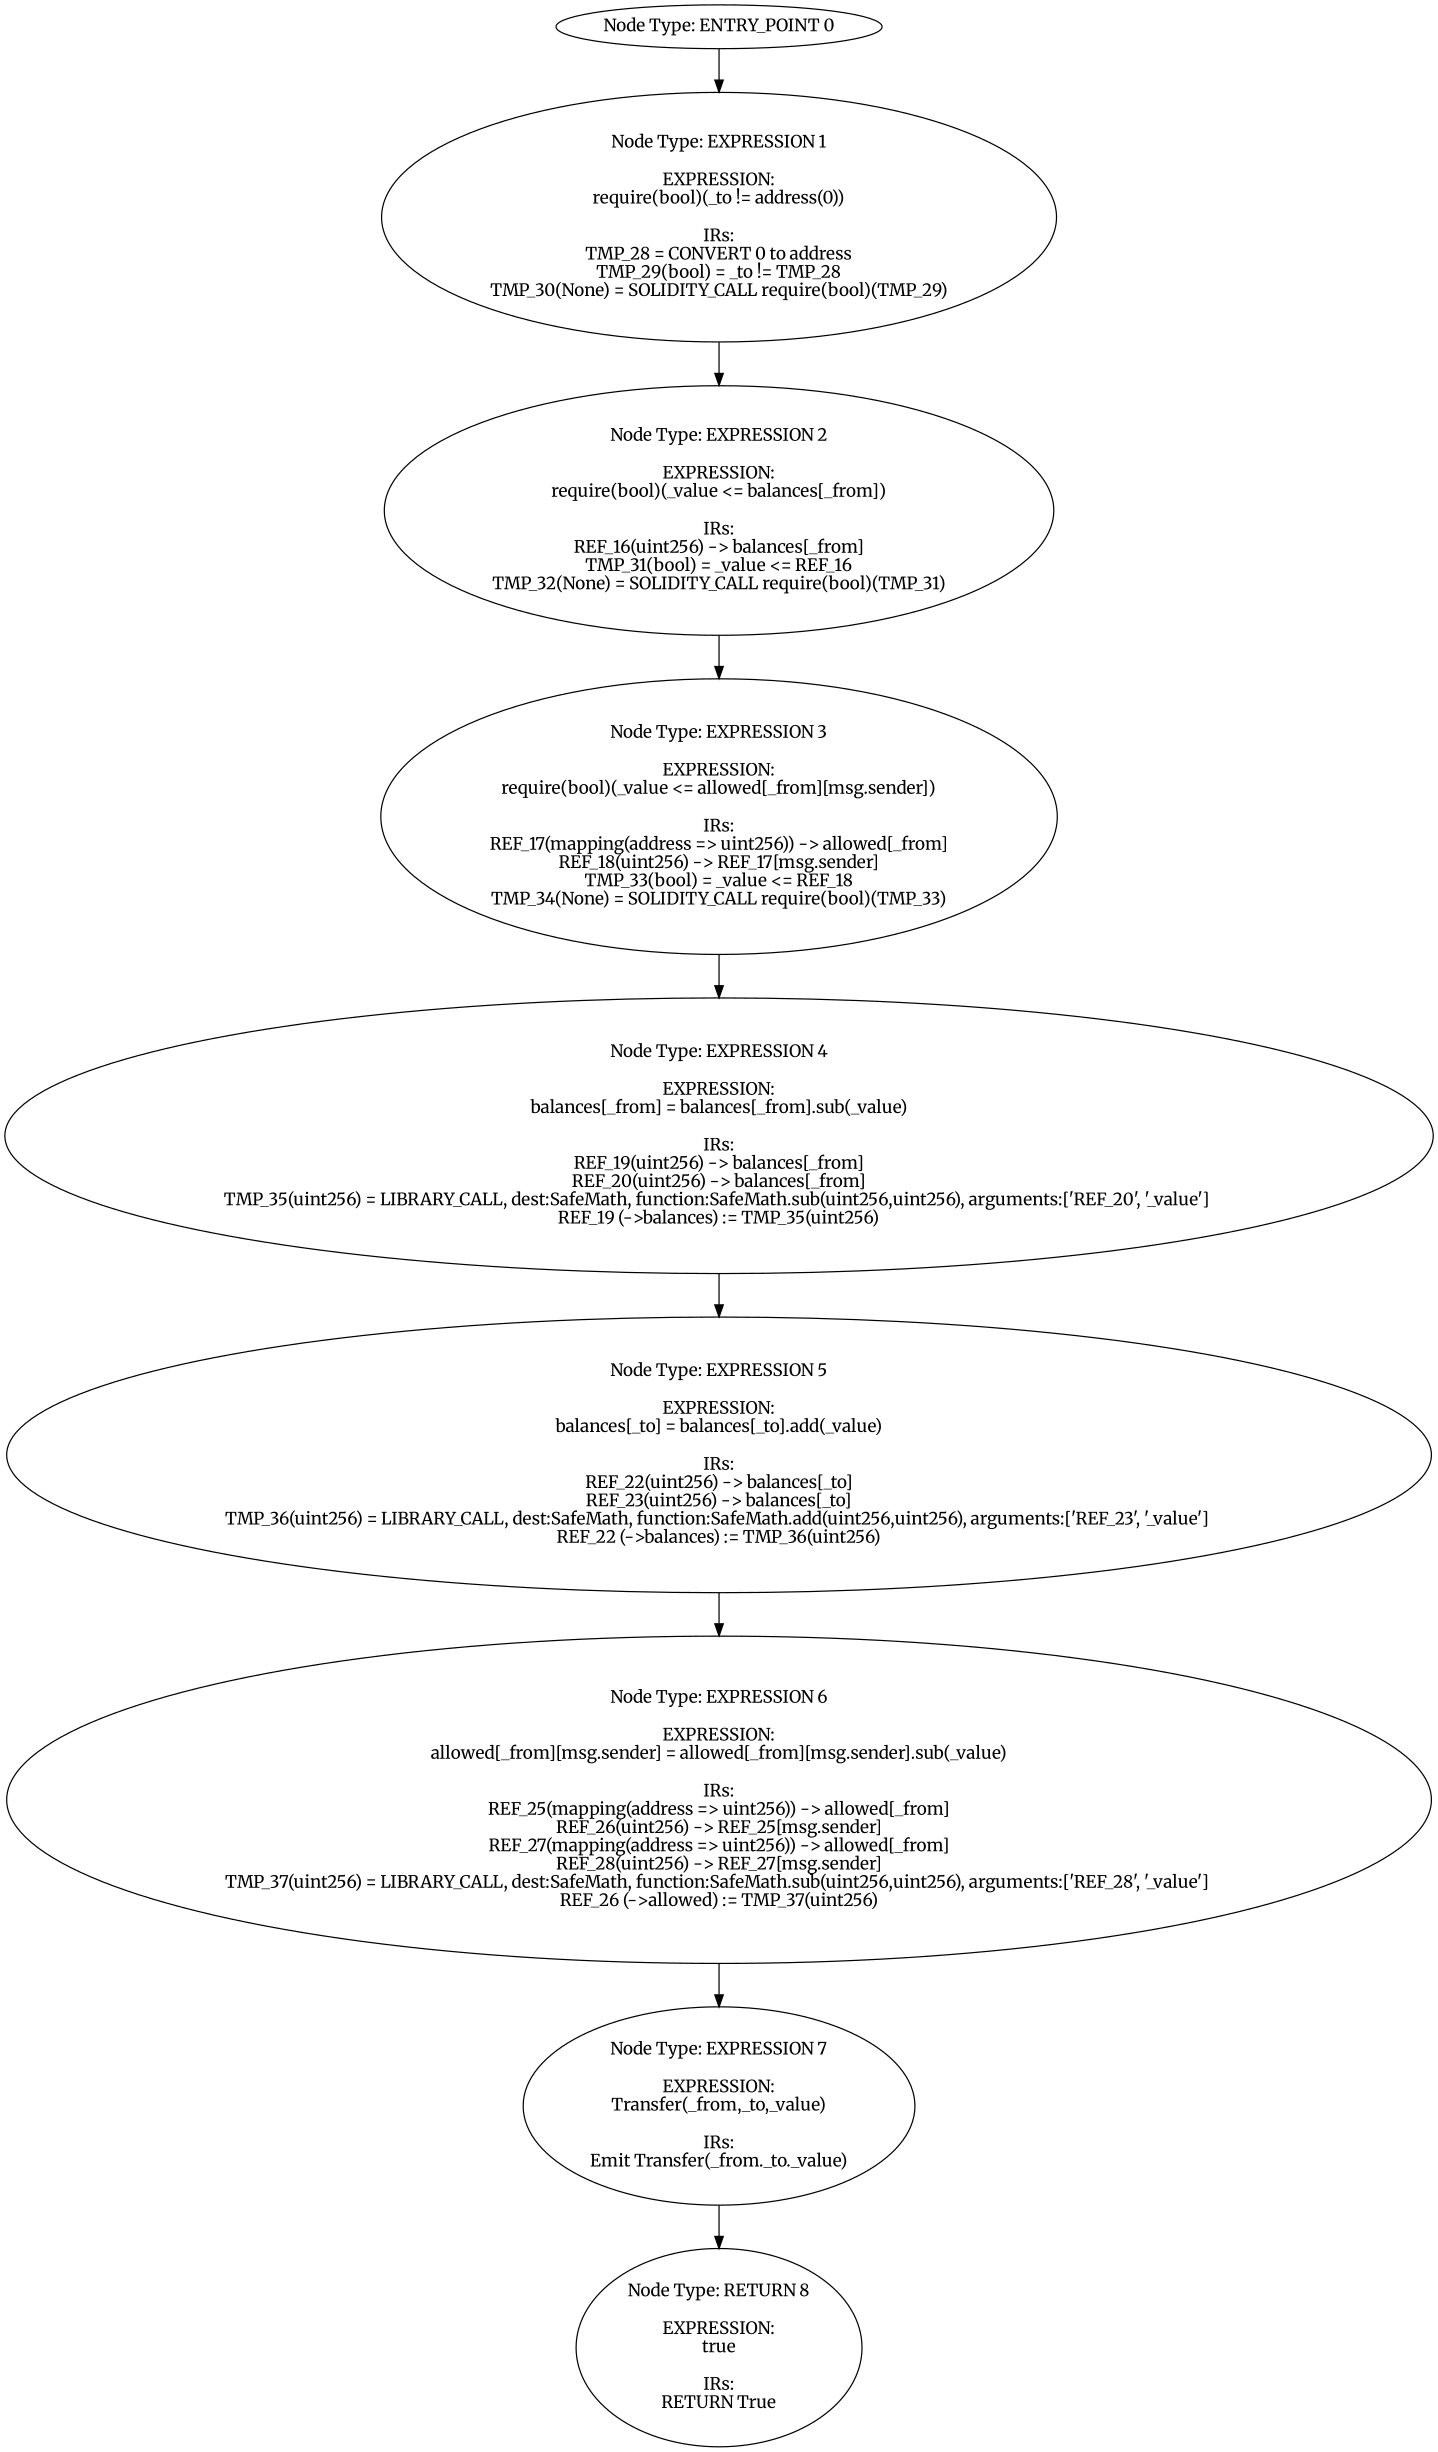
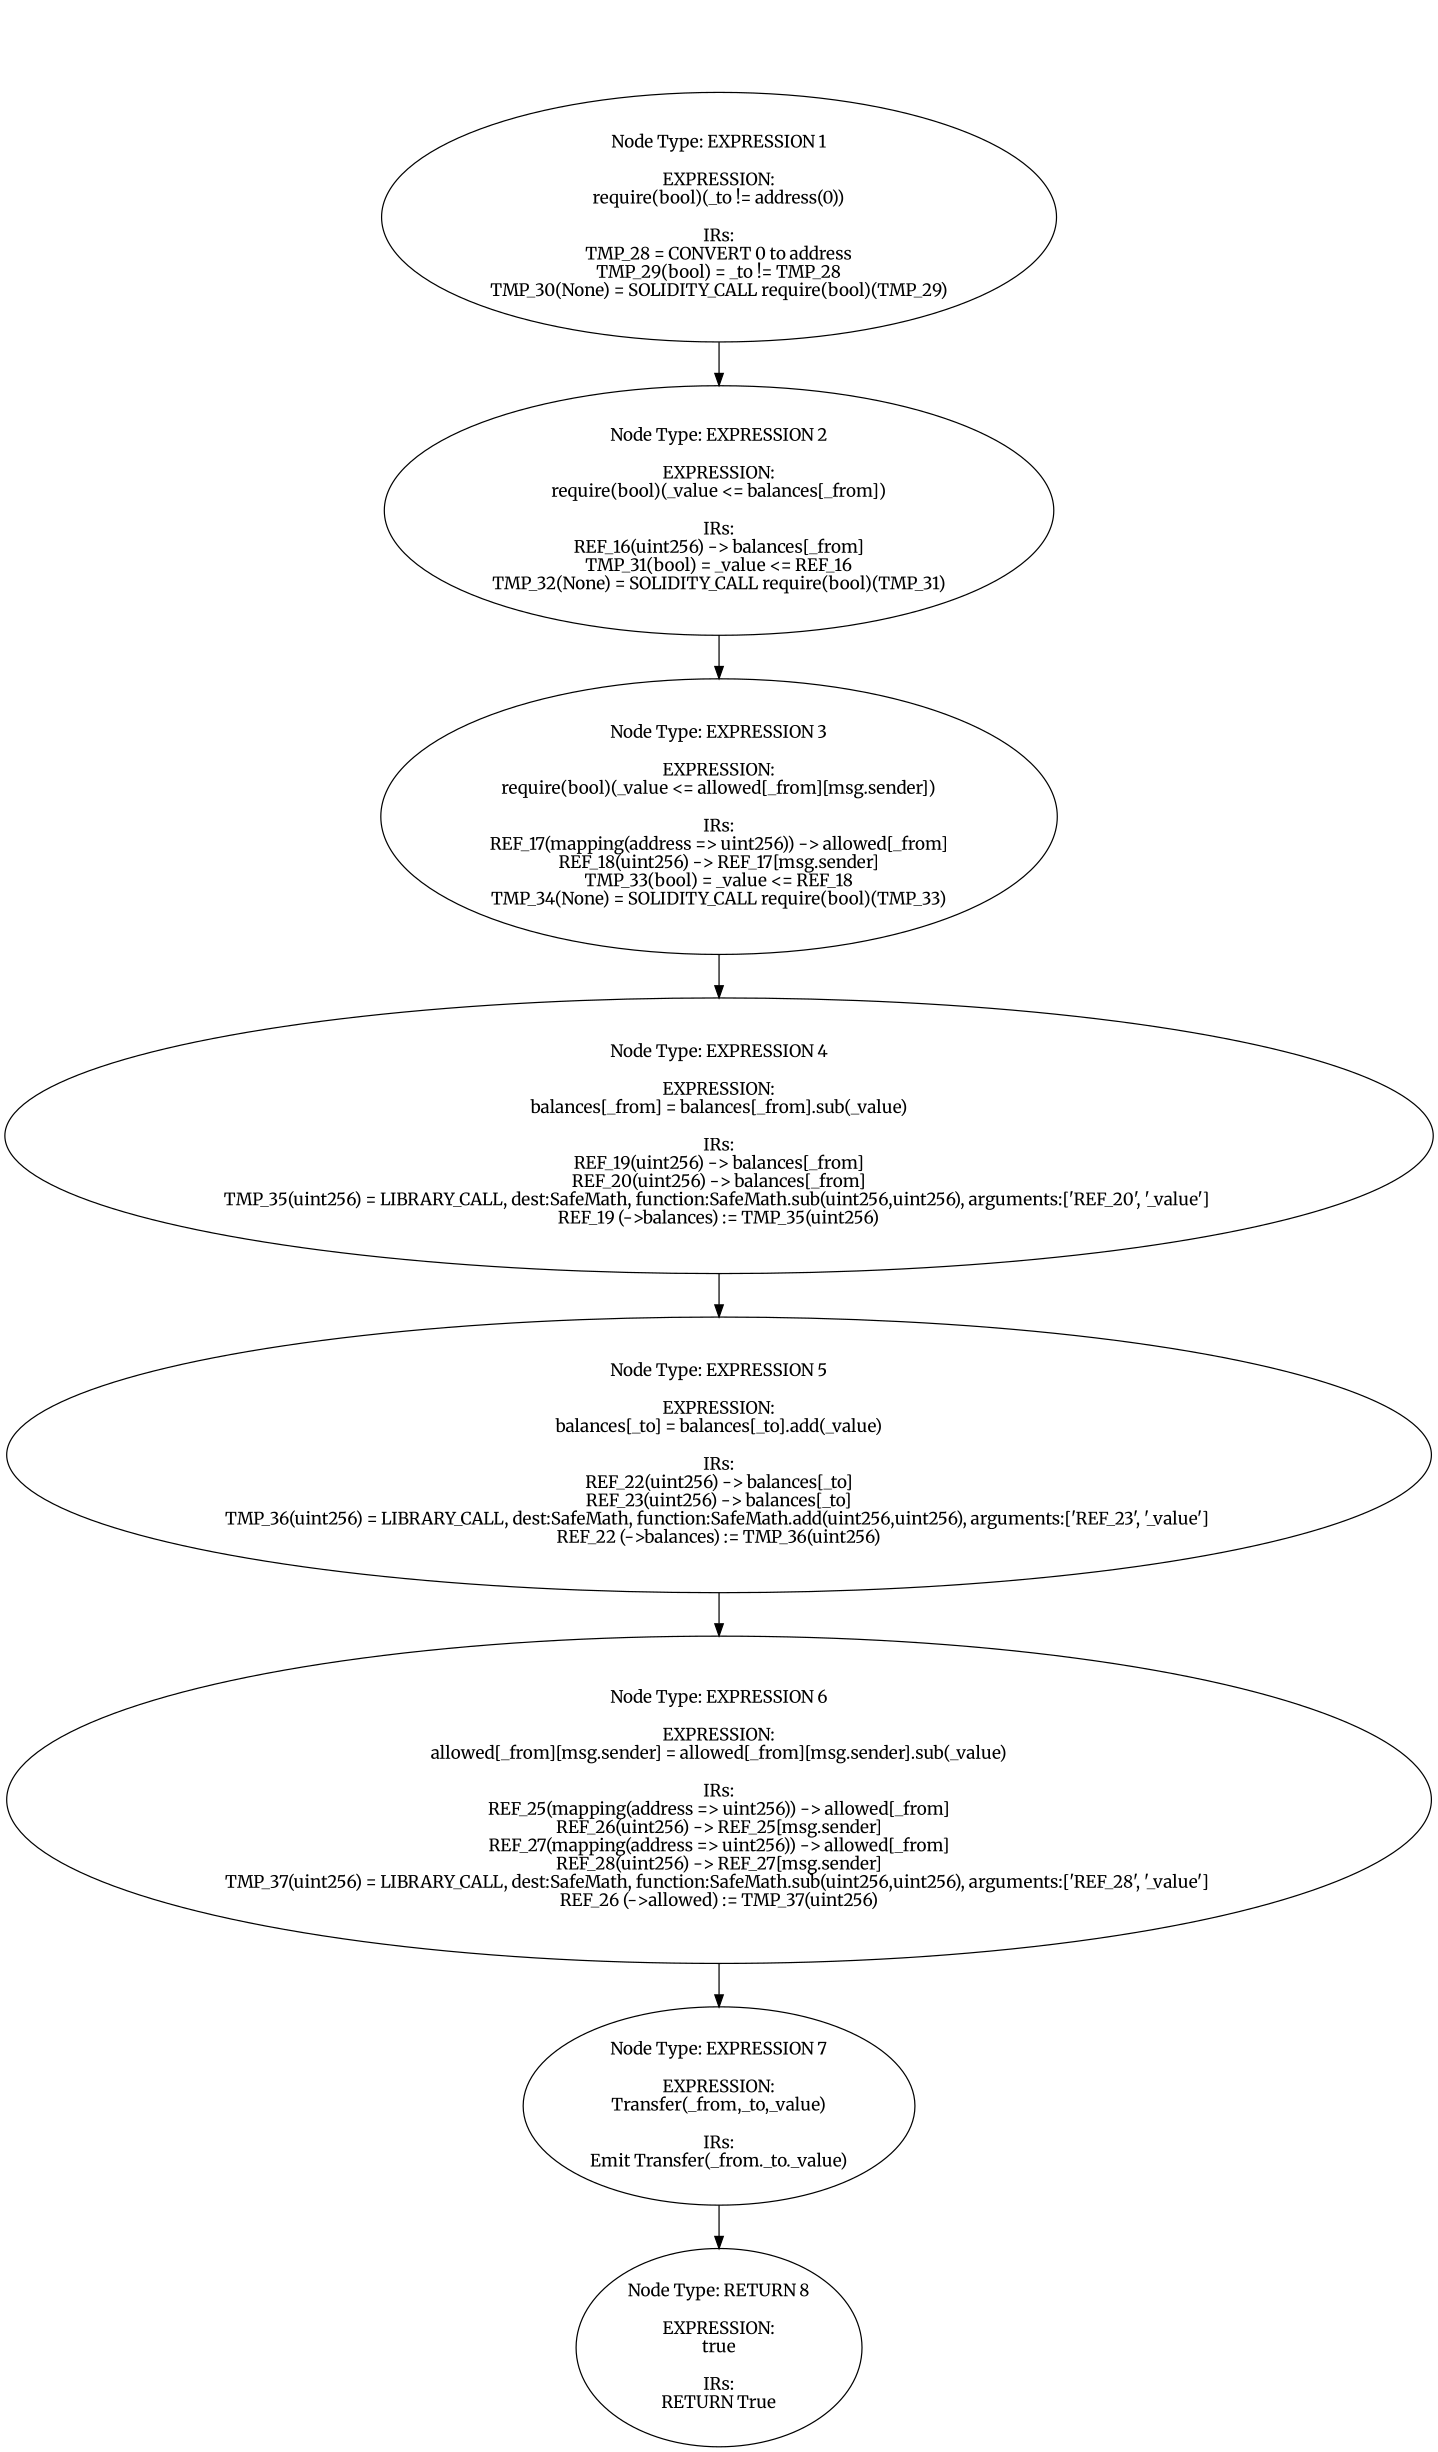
node "Node Type: ENTRY_POINT 0": removed
